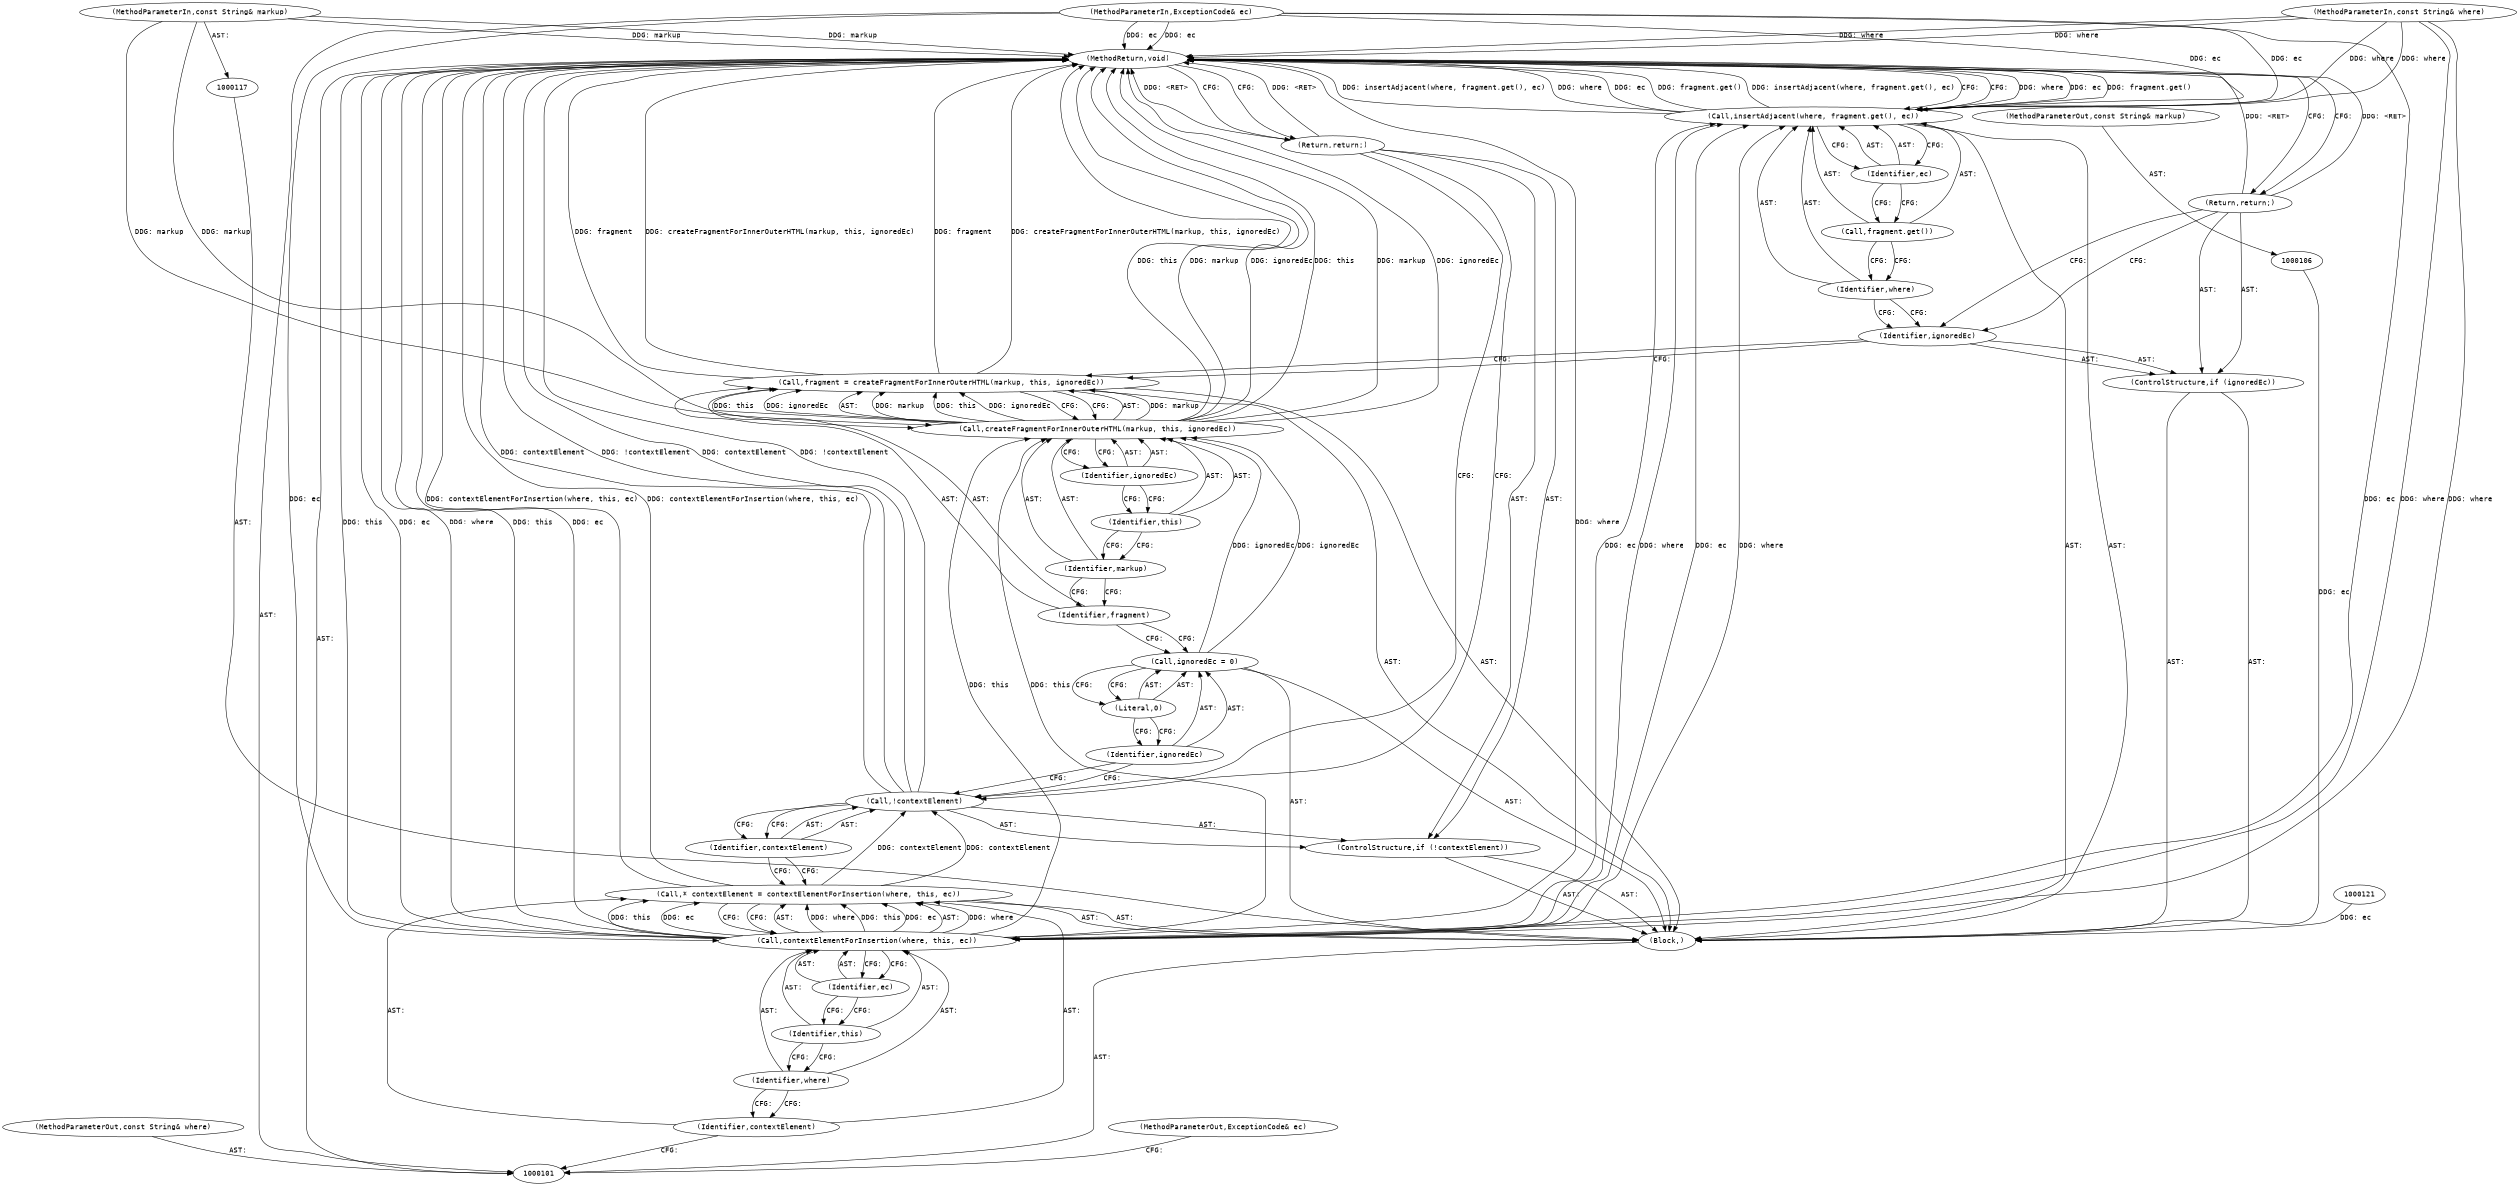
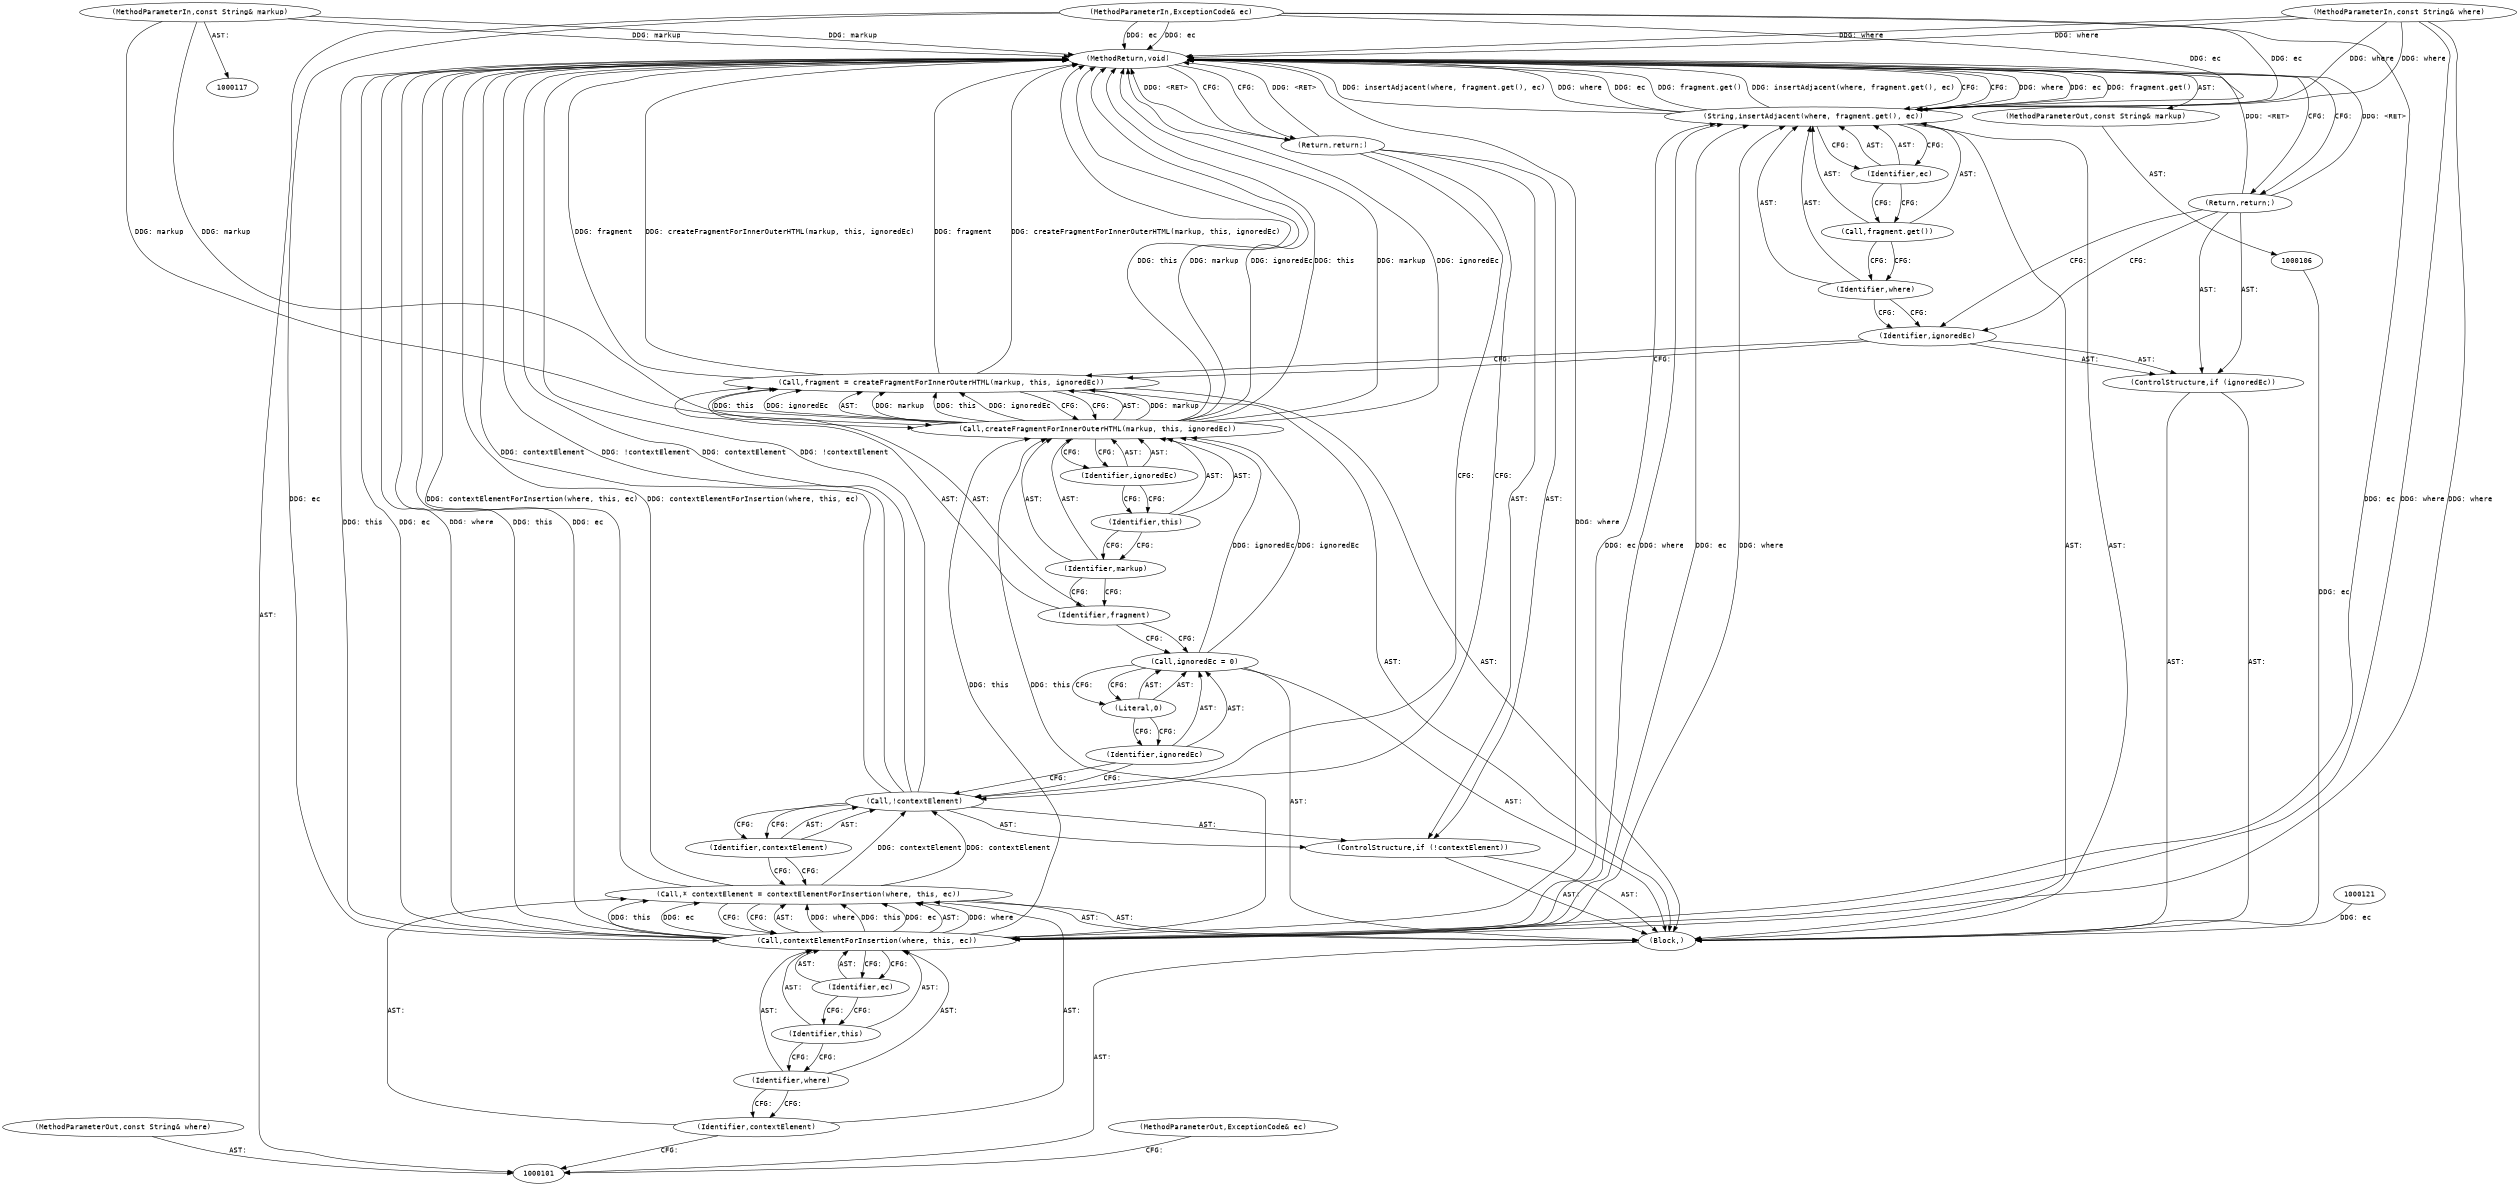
node "(Call,insertAdjacent(where, fragment.get(), ec))": label "(Call,insertAdjacent(where, fragment.get(), ec))" -> "(String,insertAdjacent(where, fragment.get(), ec))"
edge "(MethodReturn,void)" -> "1000101": now "(MethodReturn,void)" -> "(MethodParameterOut,const String& markup)"
edge "1000117" -> "(Block,)": removed, label "AST:"
